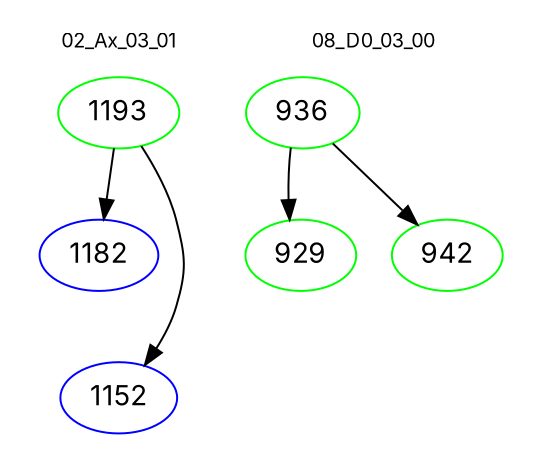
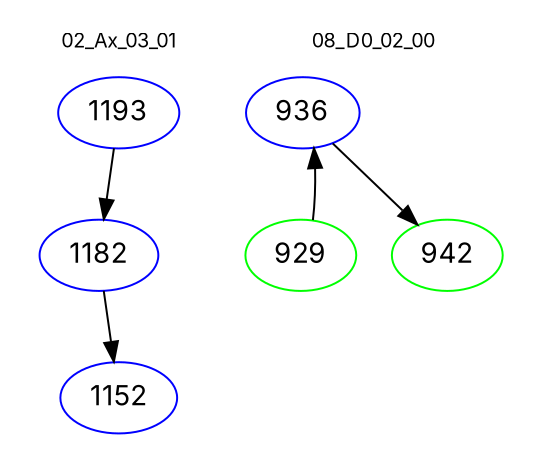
cluster "08_D0_03_00": label "08_D0_03_00" -> "08_D0_02_00"
node "1193": color green -> blue
node "936": color green -> blue
edge "936" -> "929": reversed
edge "1193" -> "1152": now "1182" -> "1152"
